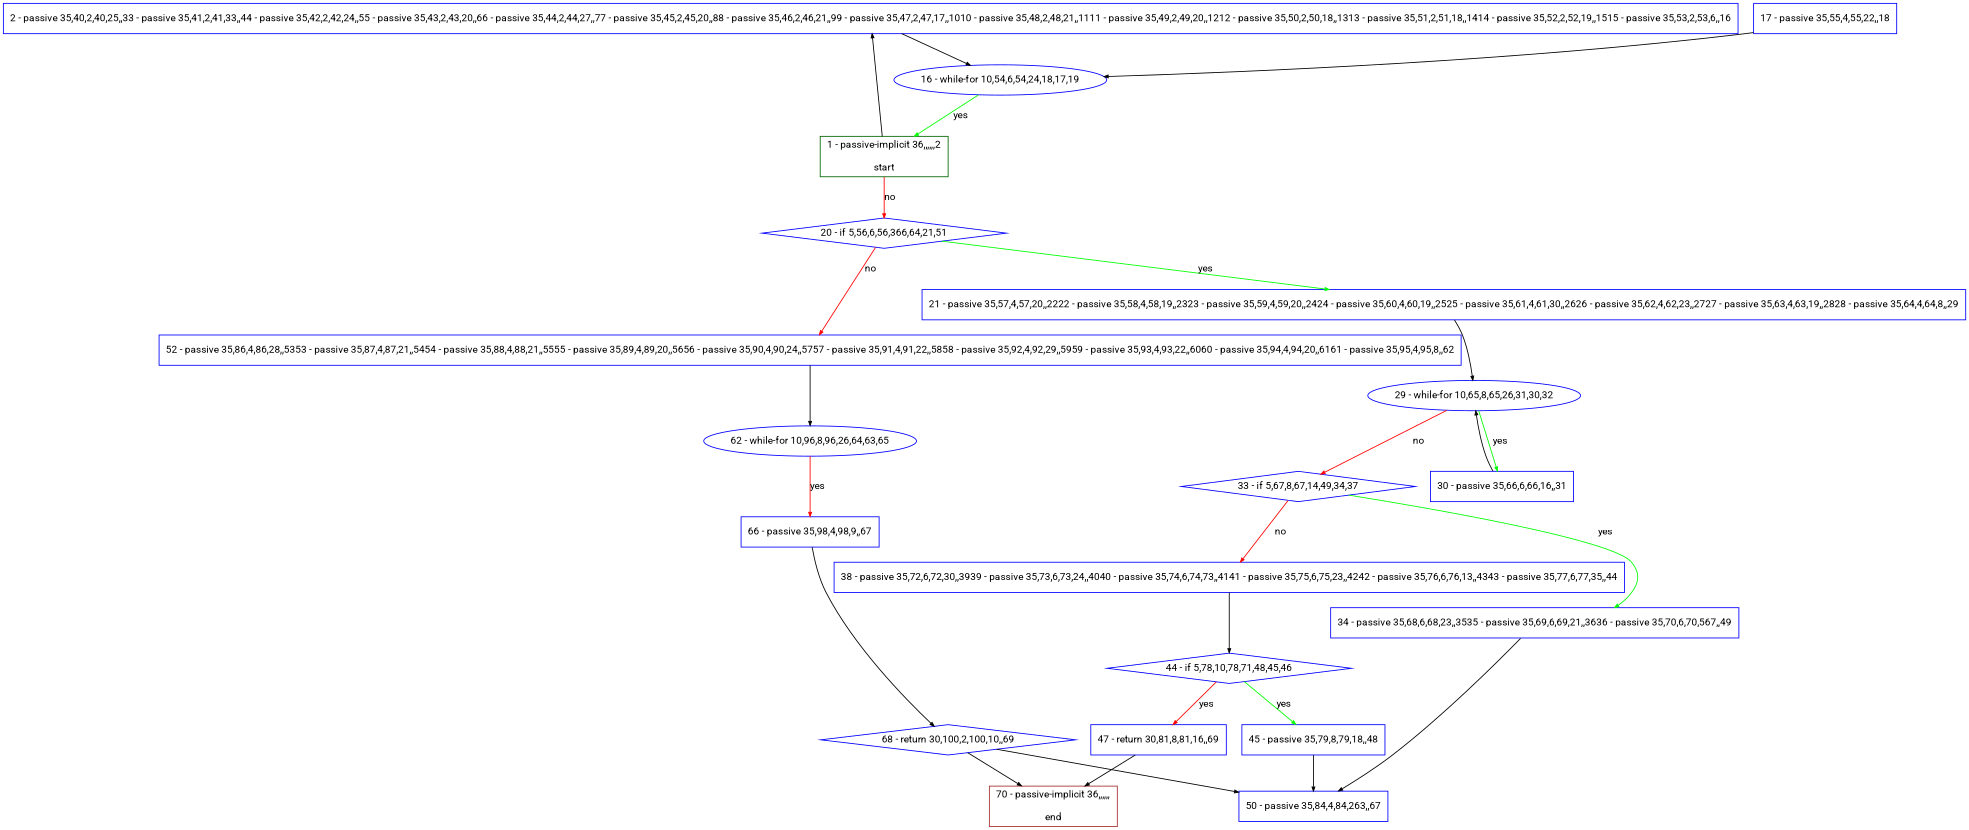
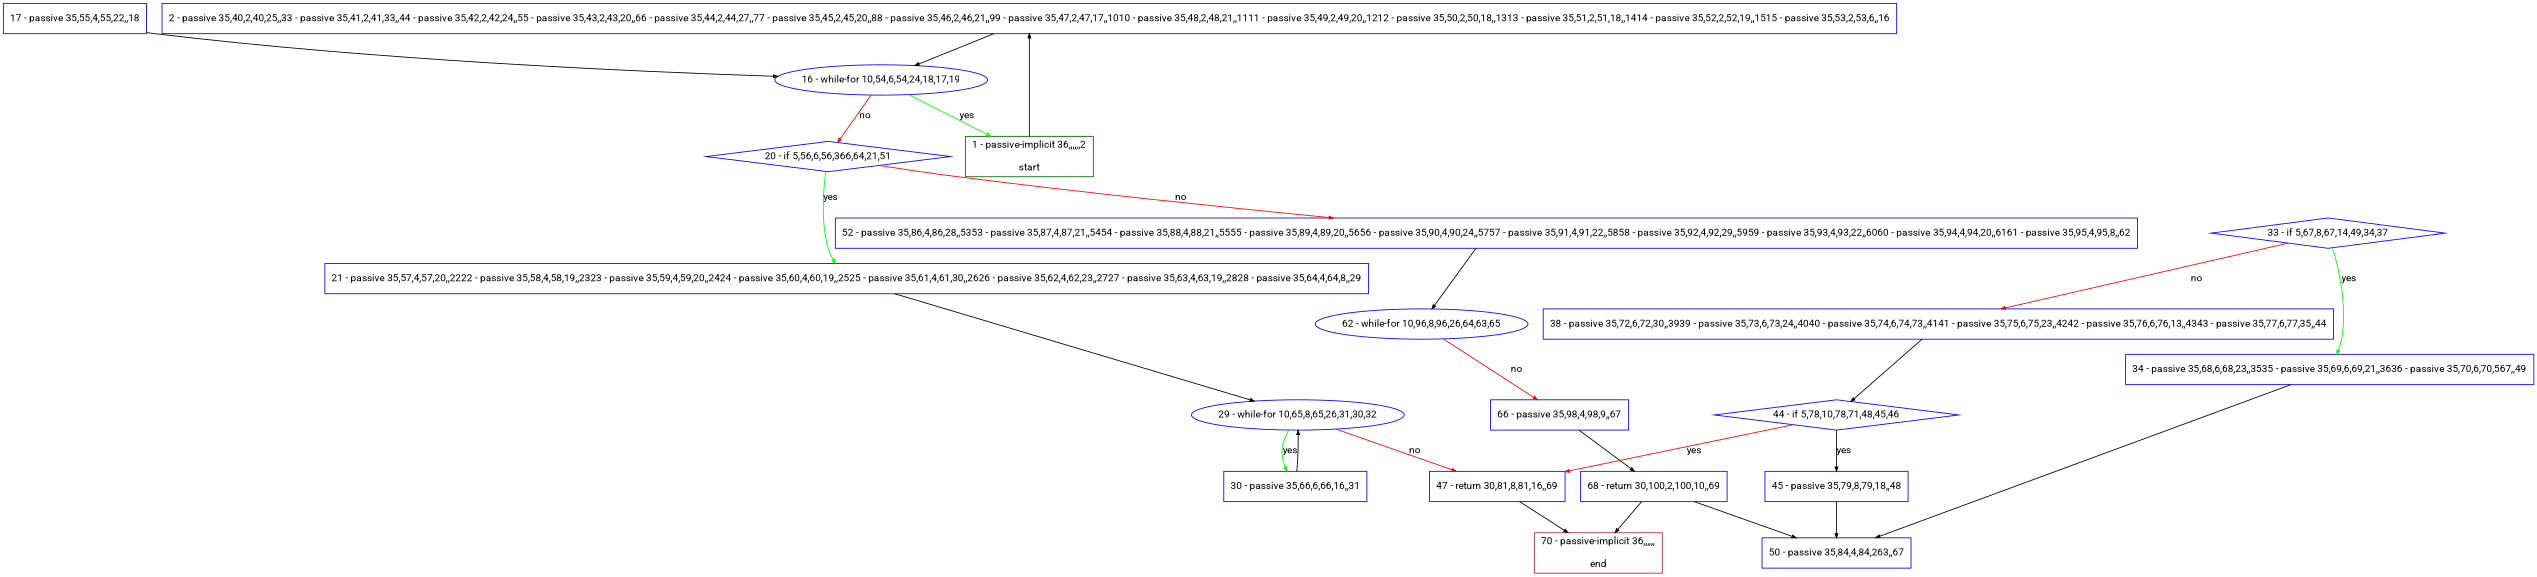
edge "1 - passive-implicit 36,,,,,,2 start" -> "20 - if 5,56,6,56,366,64,21,51": now "16 - while-for 10,54,6,54,24,18,17,19" -> "20 - if 5,56,6,56,366,64,21,51"
edge "29 - while-for 10,65,8,65,26,31,30,32" -> "33 - if 5,67,8,67,14,49,34,37": now "29 - while-for 10,65,8,65,26,31,30,32" -> "47 - return 30,81,8,81,16,,69"
edge "62 - while-for 10,96,8,96,26,64,63,65" -> "66 - passive 35,98,4,98,9,,67": label "yes" -> "no"
edge "44 - if 5,78,10,78,71,48,45,46" -> "45 - passive 35,79,8,79,18,,48": color #00ff00 -> #000000
node "68 - return 30,100,2,100,10,,69": shape diamond -> box
